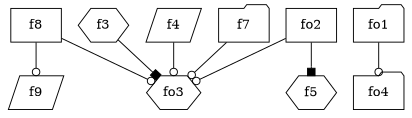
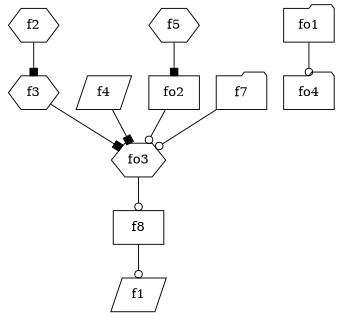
node "f2": added
edge "fo2" -> "f5": reversed
edge "f4" -> "fo3": arrowhead odot -> box
edge "f8" -> "fo3": reversed
node "f9": label "f9" -> "f1"
